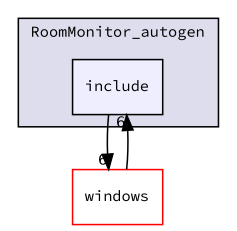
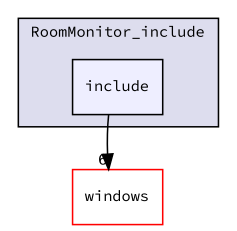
cluster "RoomMonitor_autogen": label "RoomMonitor_autogen" -> "RoomMonitor_include"
edge "windows" -> "include": removed
